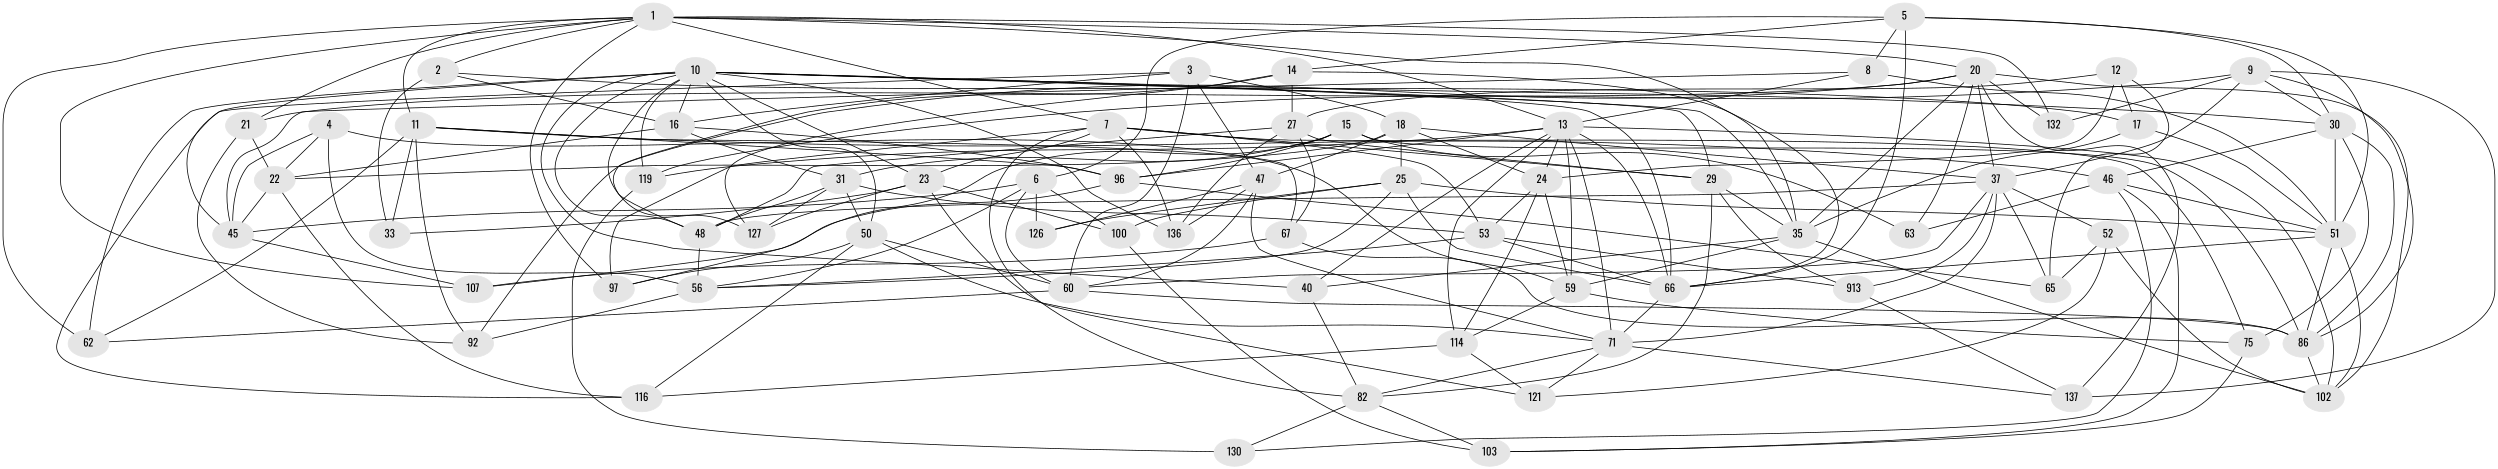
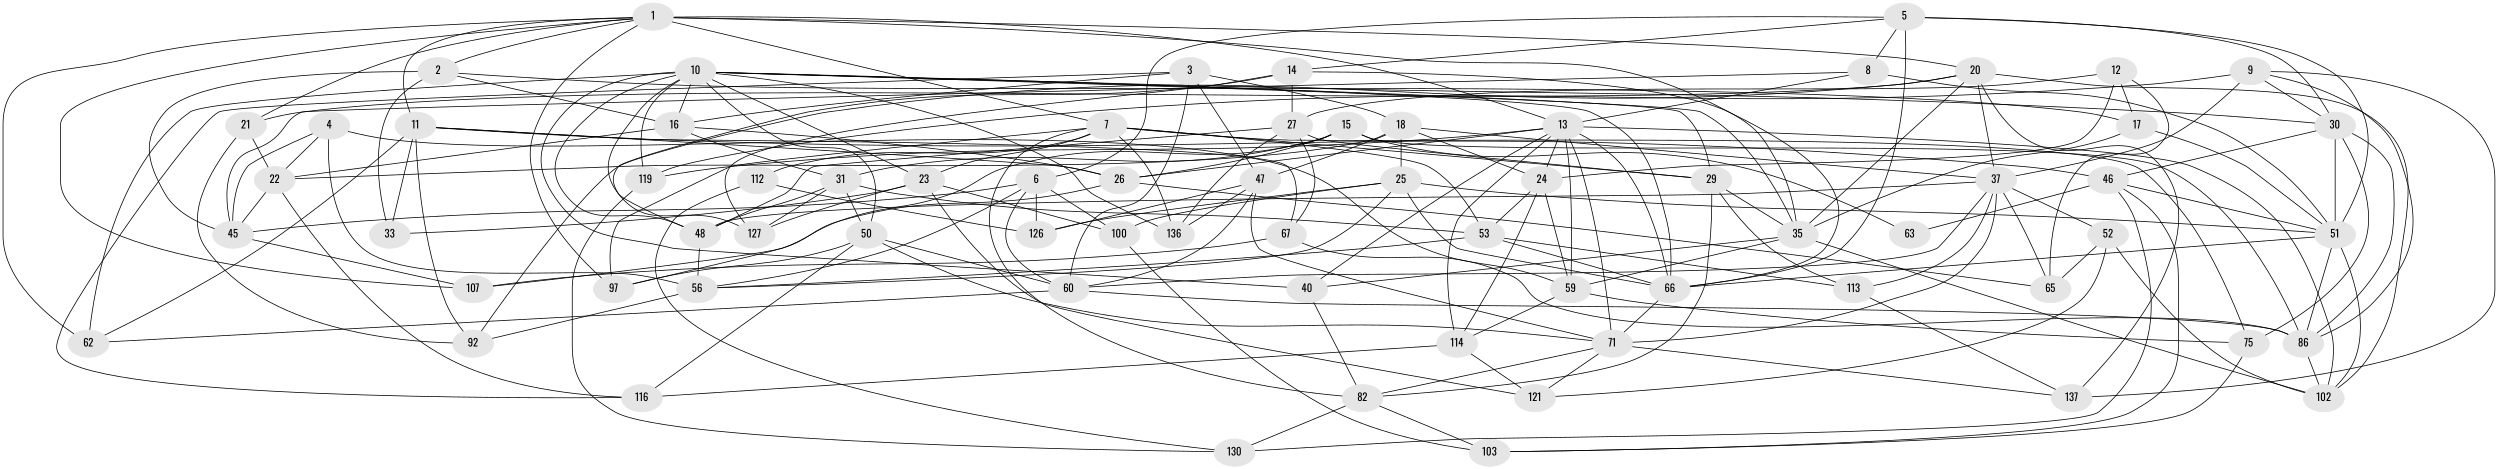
edge "10" -- "45": now "2" -- "45"
node "132": removed
edge "20" -- "63": removed
node "112": added
node "96": label "96" -> "26"
node "913": label "913" -> "113"
